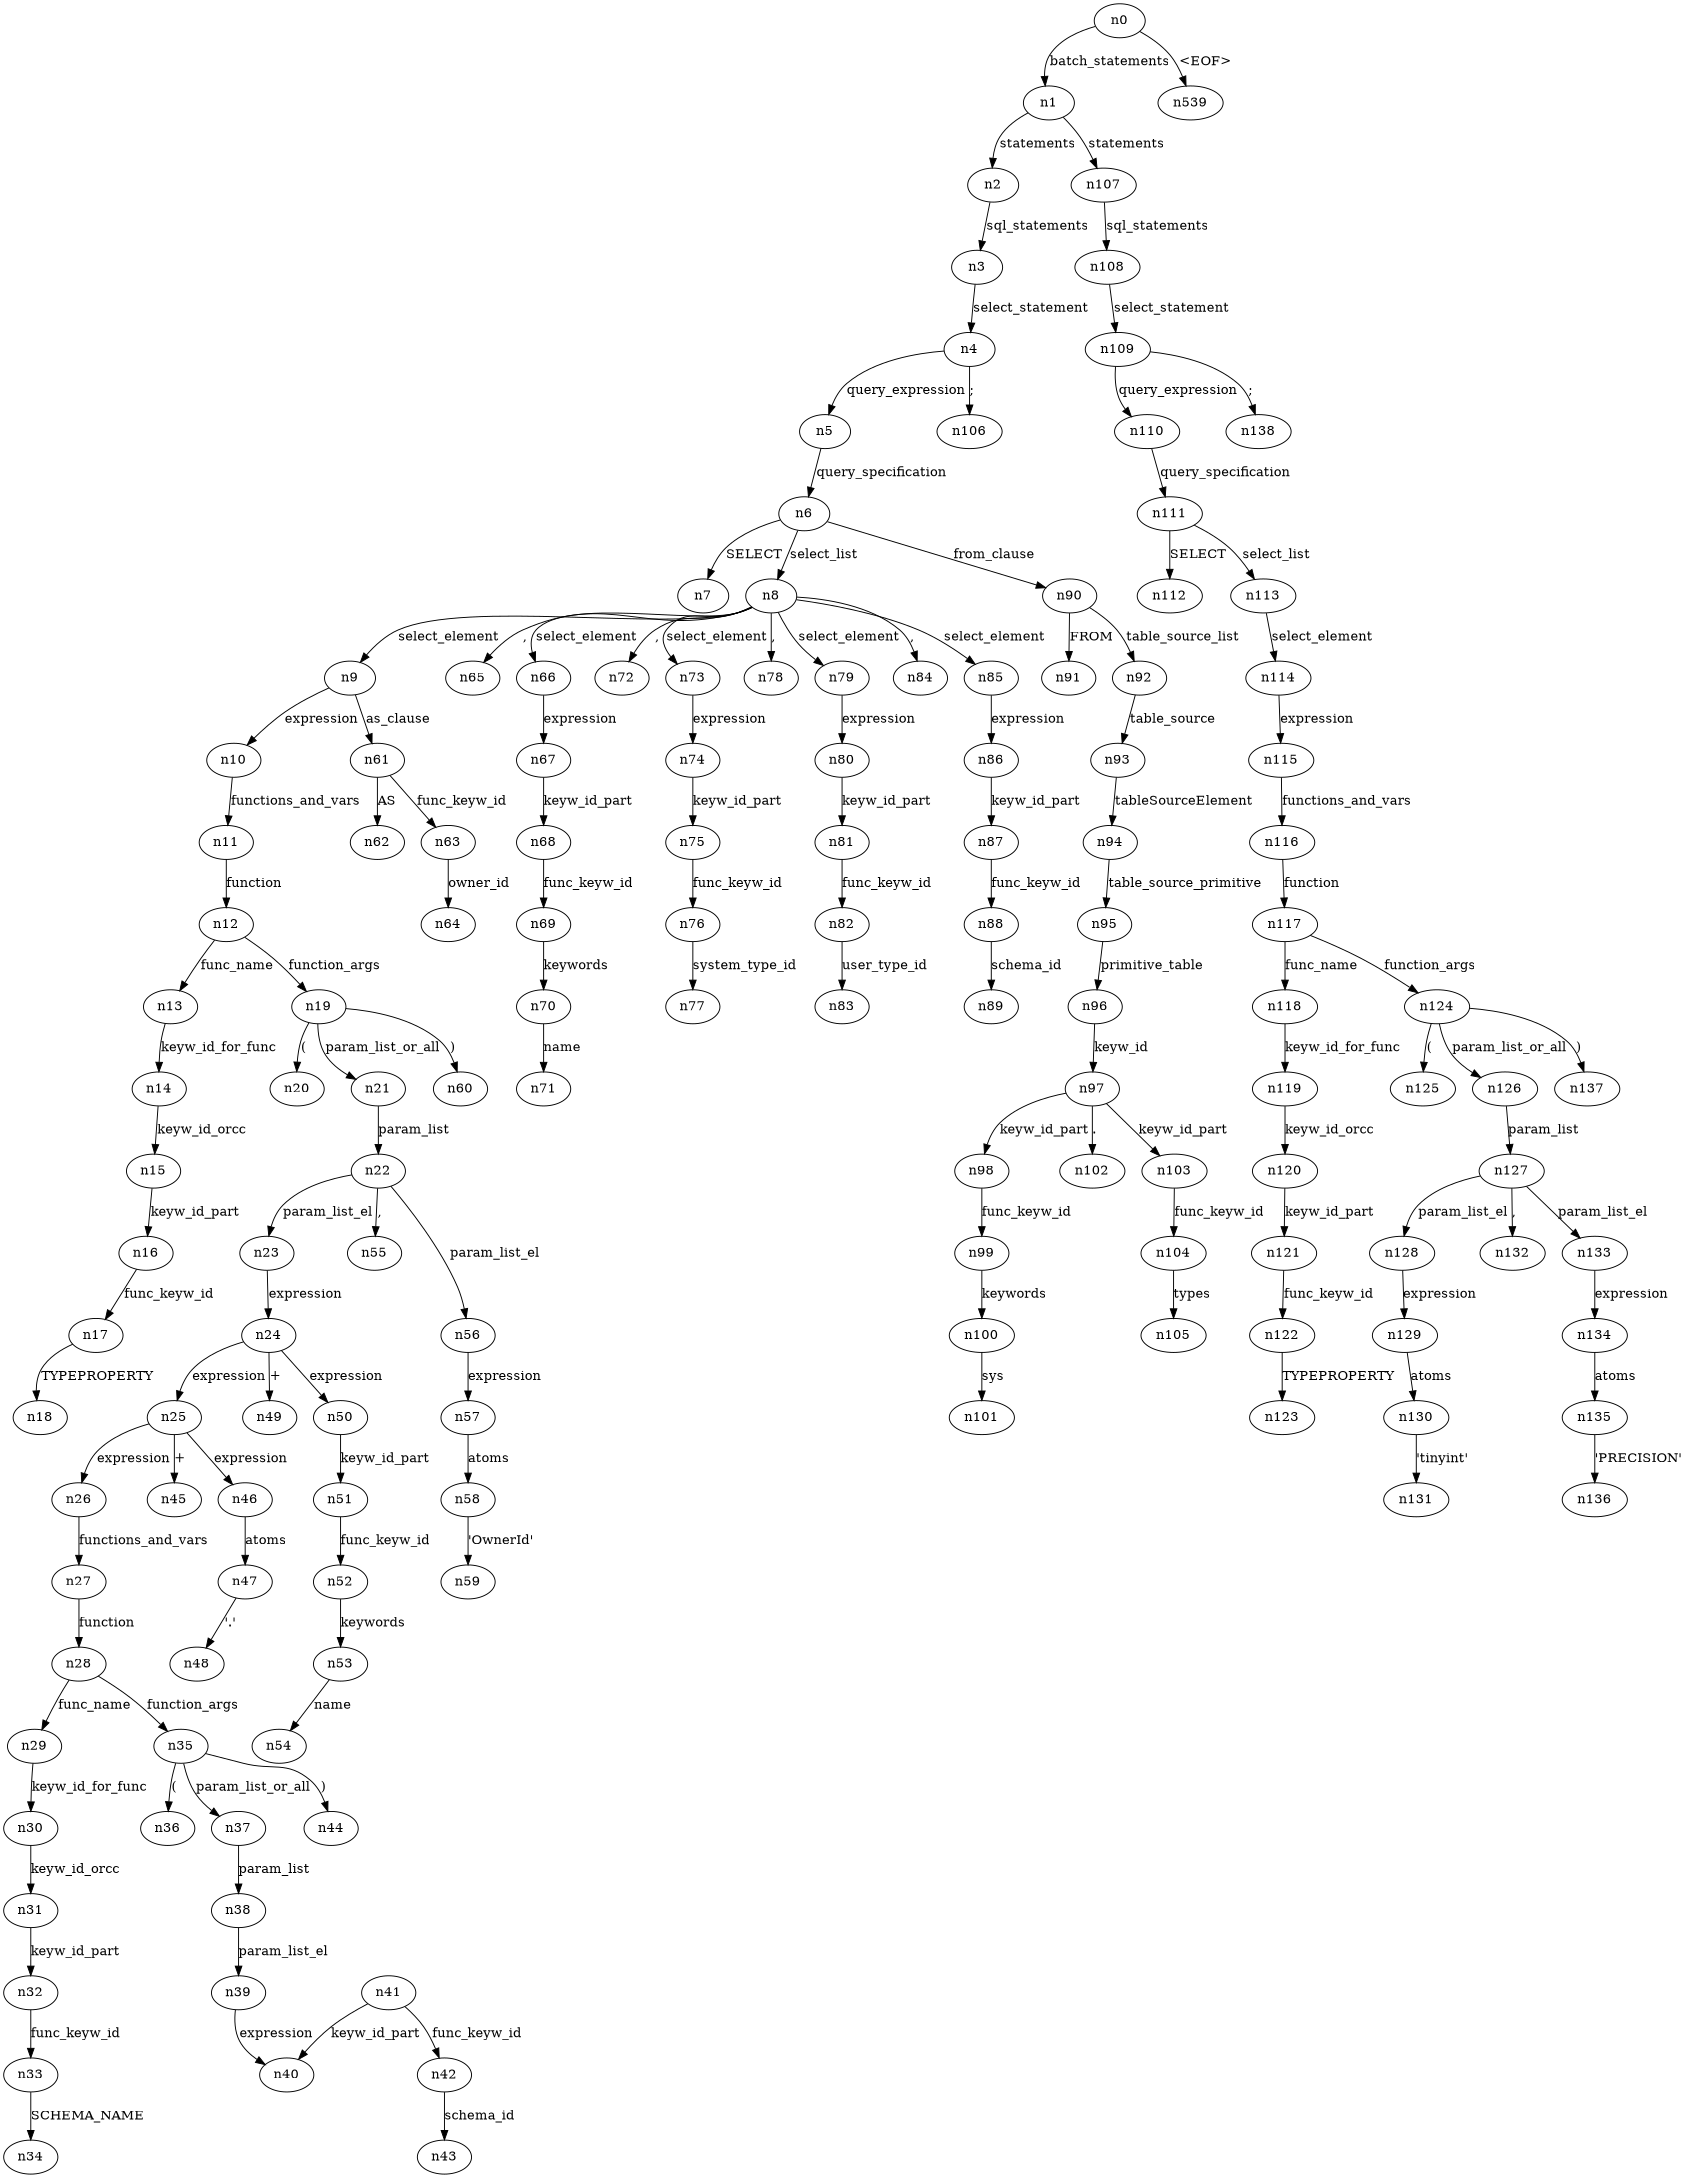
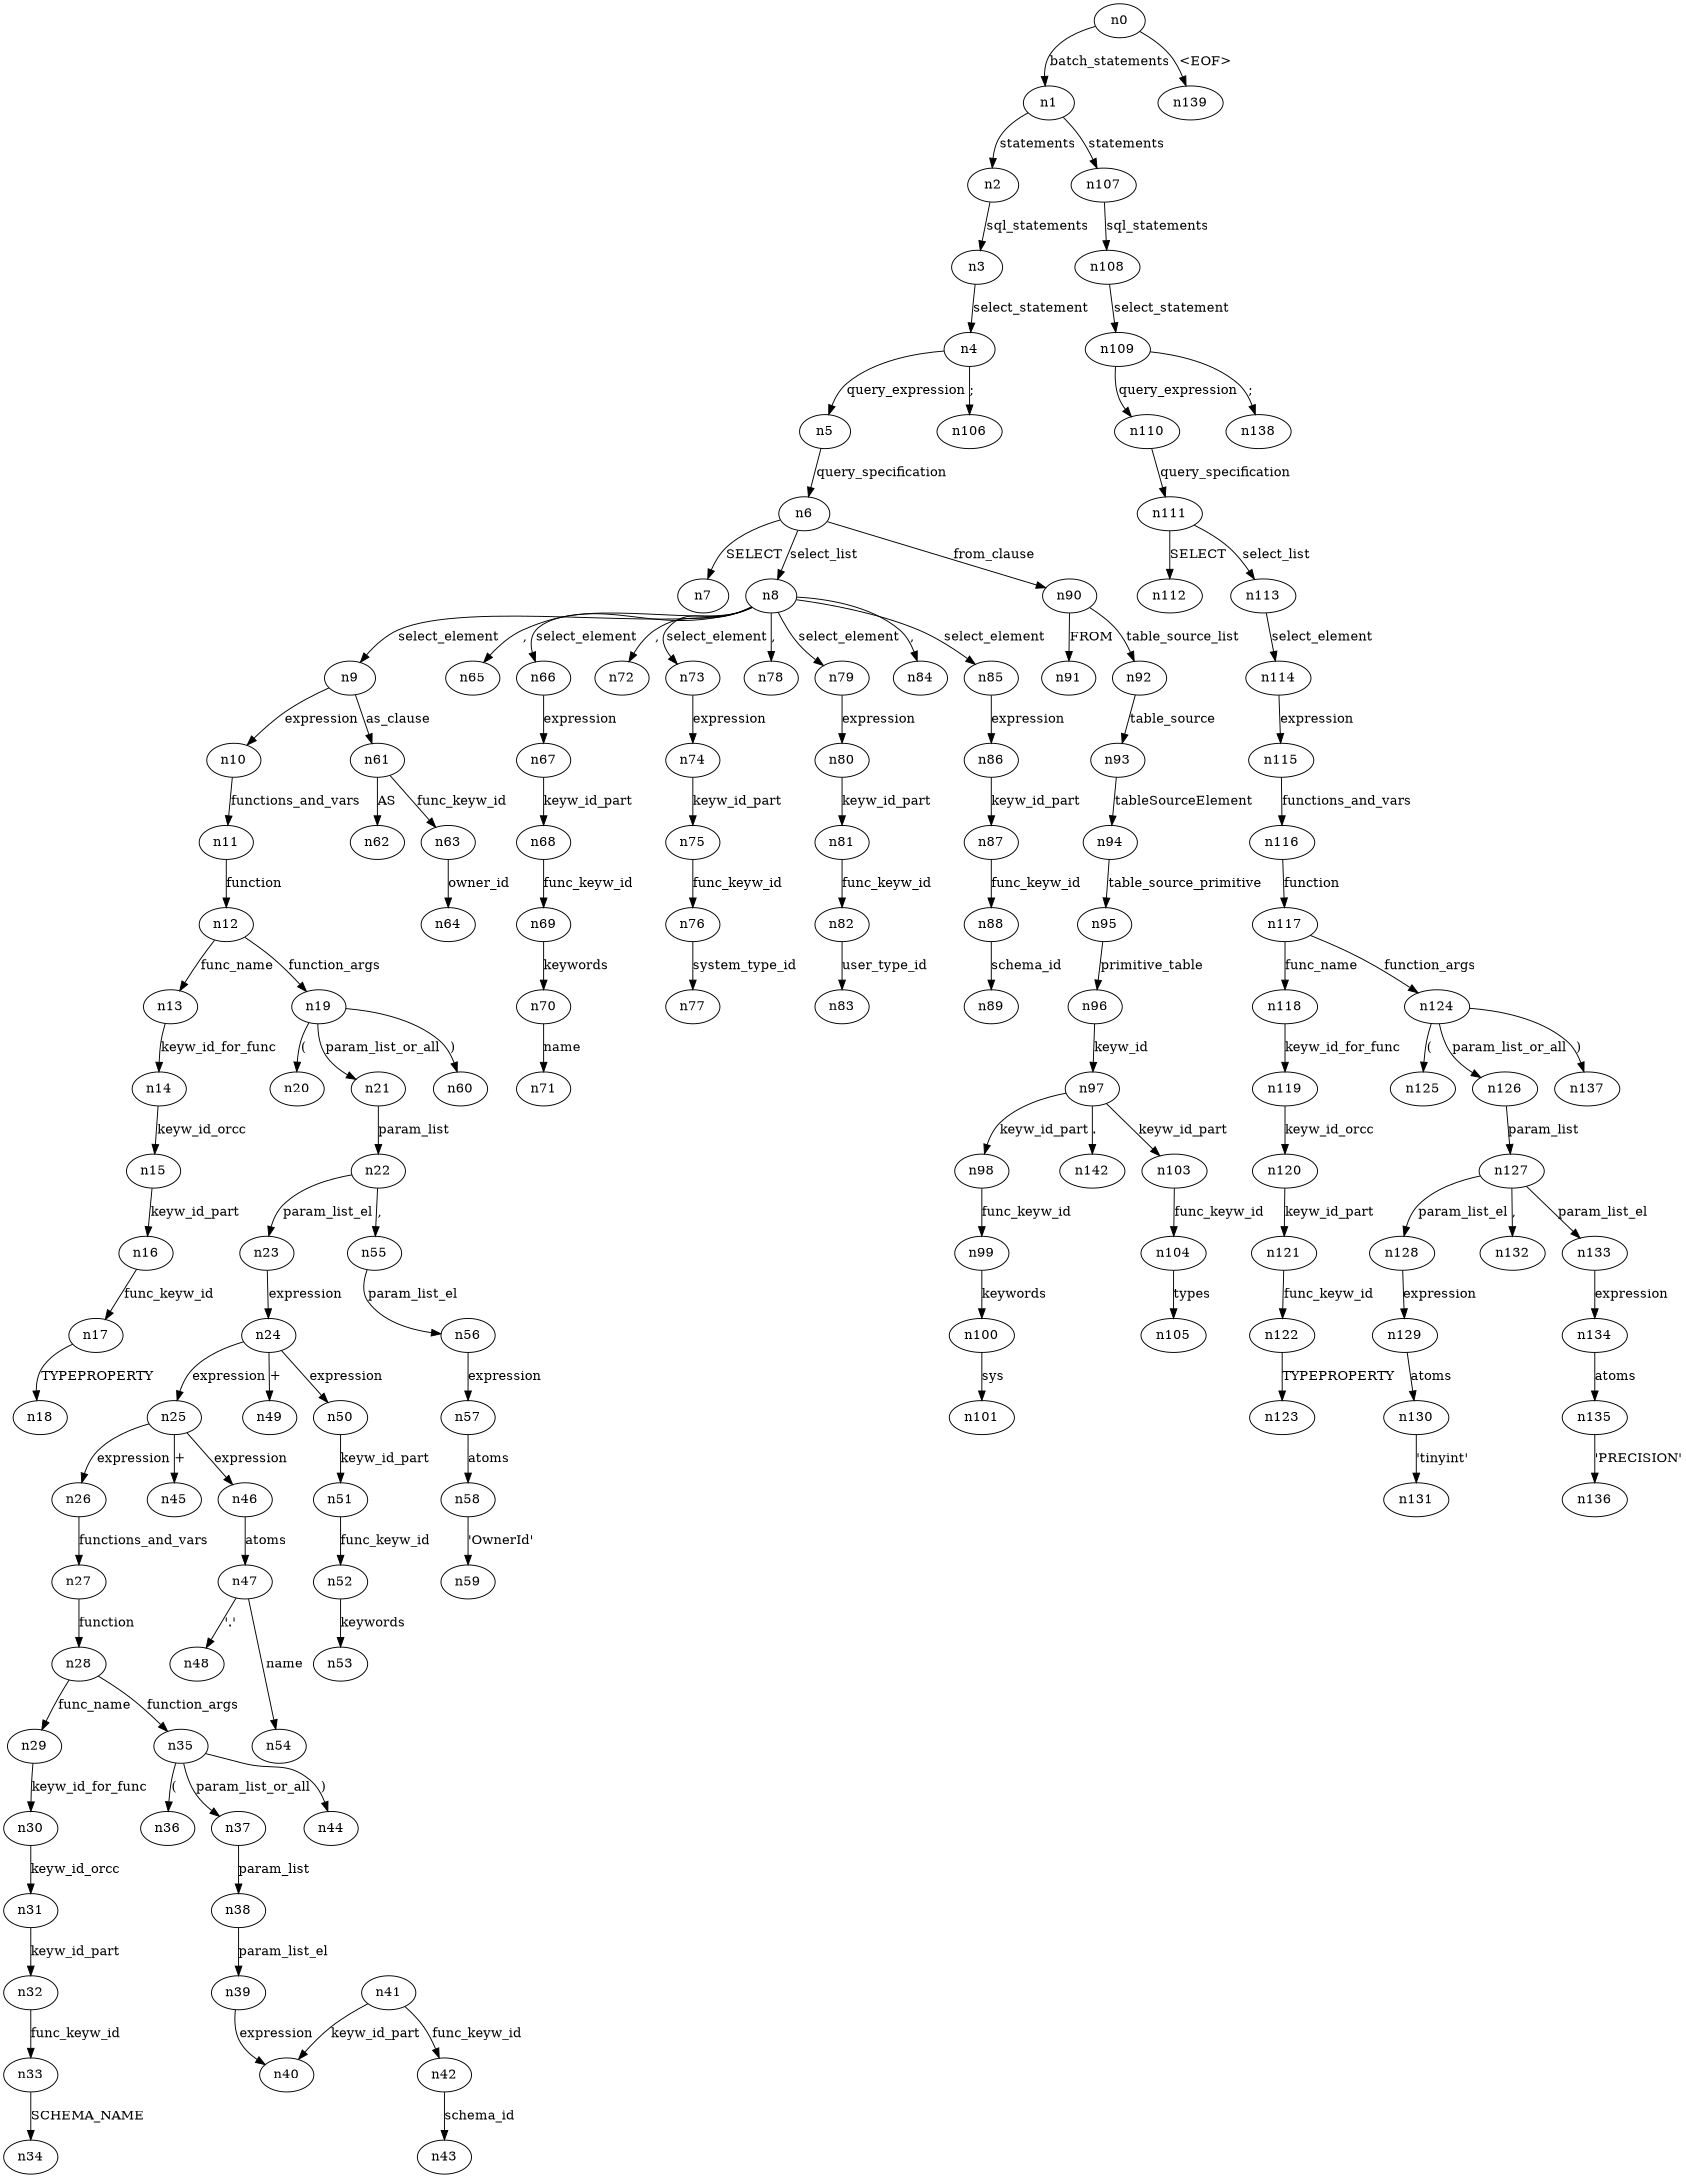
node "n539": label "n539" -> "n139"
node "n102": label "n102" -> "n142"
edge "n22" -> "n56": now "n55" -> "n56"
edge "n53" -> "n54": now "n47" -> "n54"
